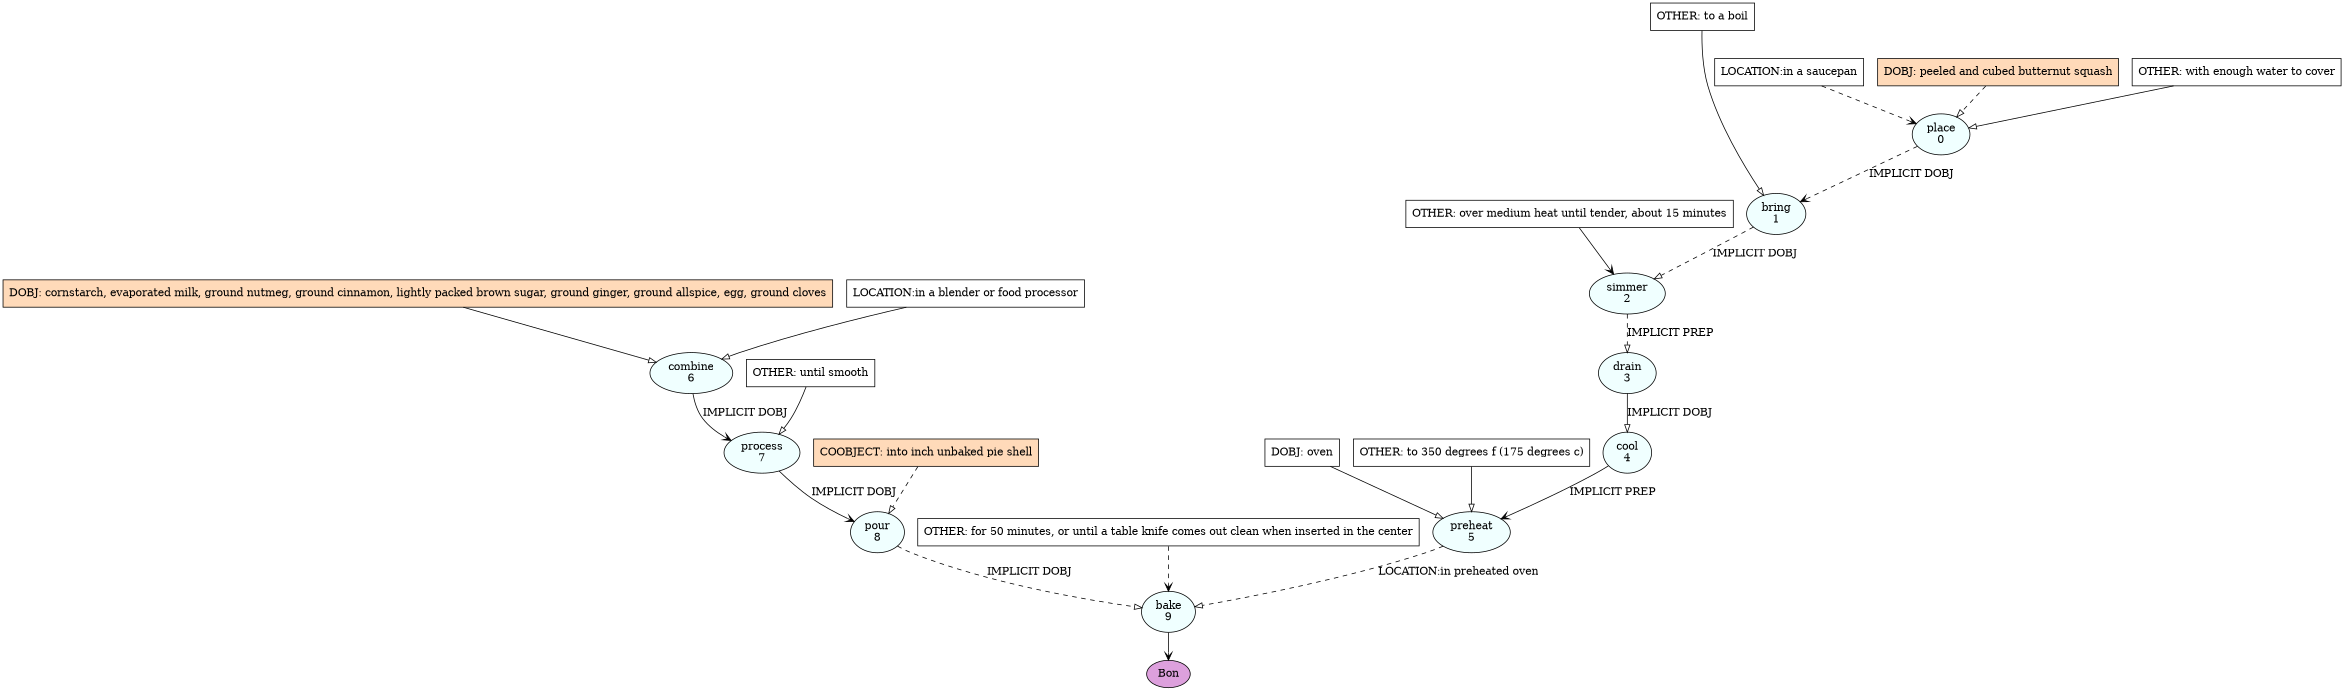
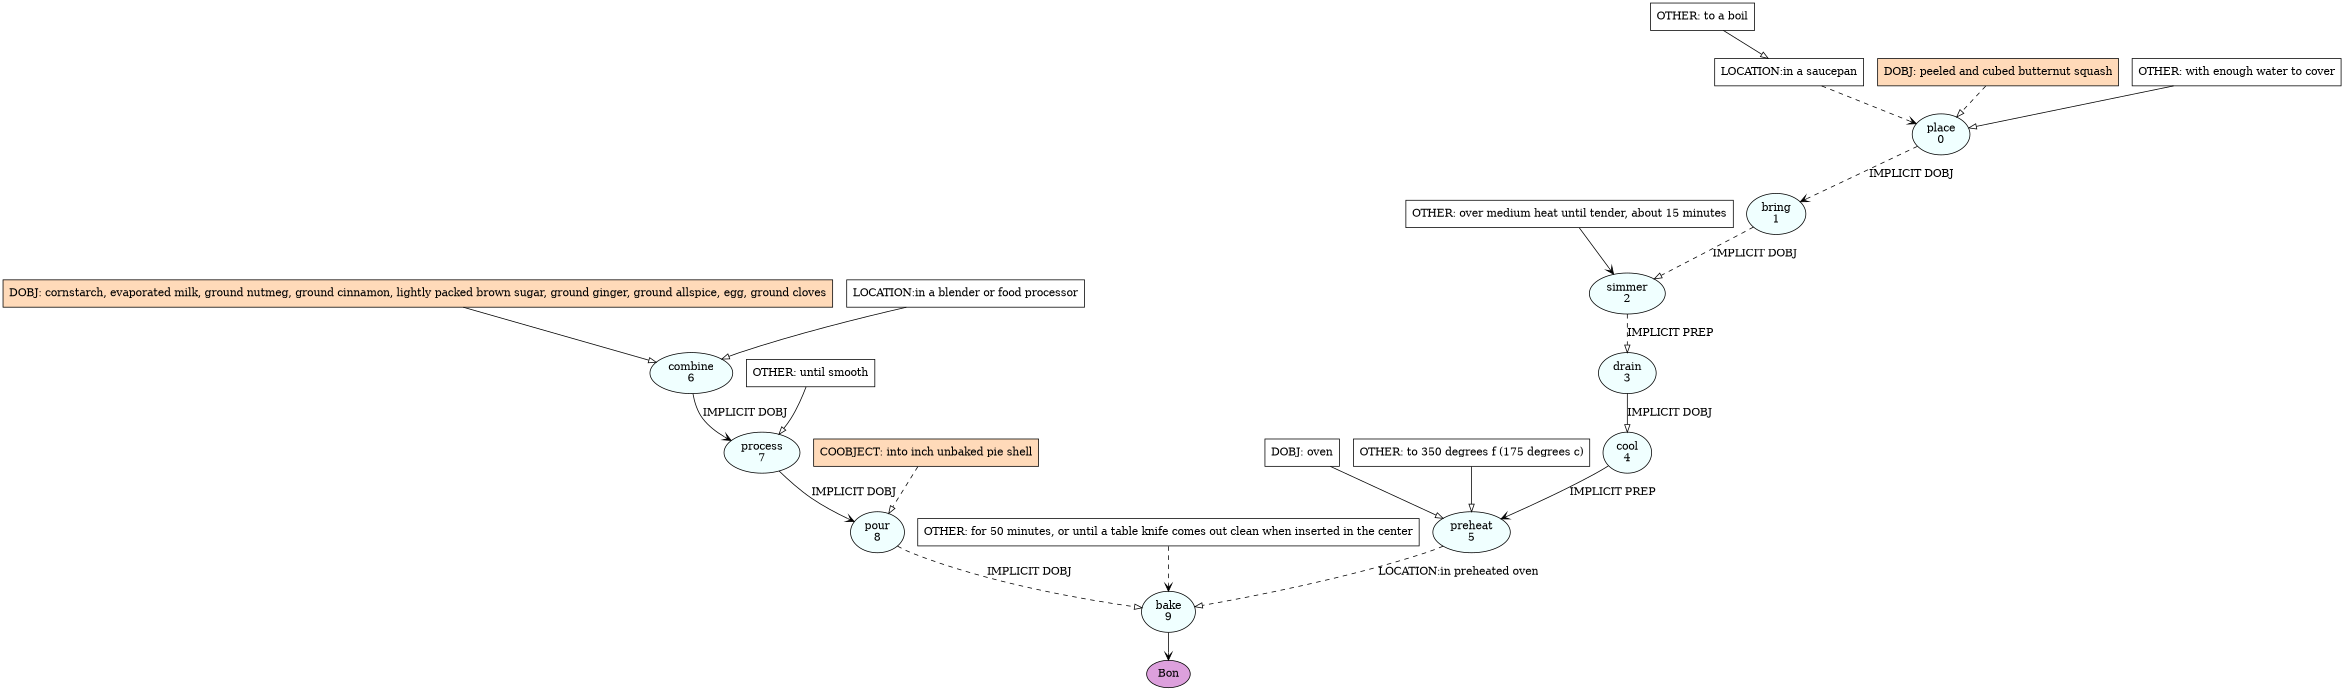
edge "OTHER: to a boil" -> "bring 1": now "OTHER: to a boil" -> "LOCATION:in a saucepan"
